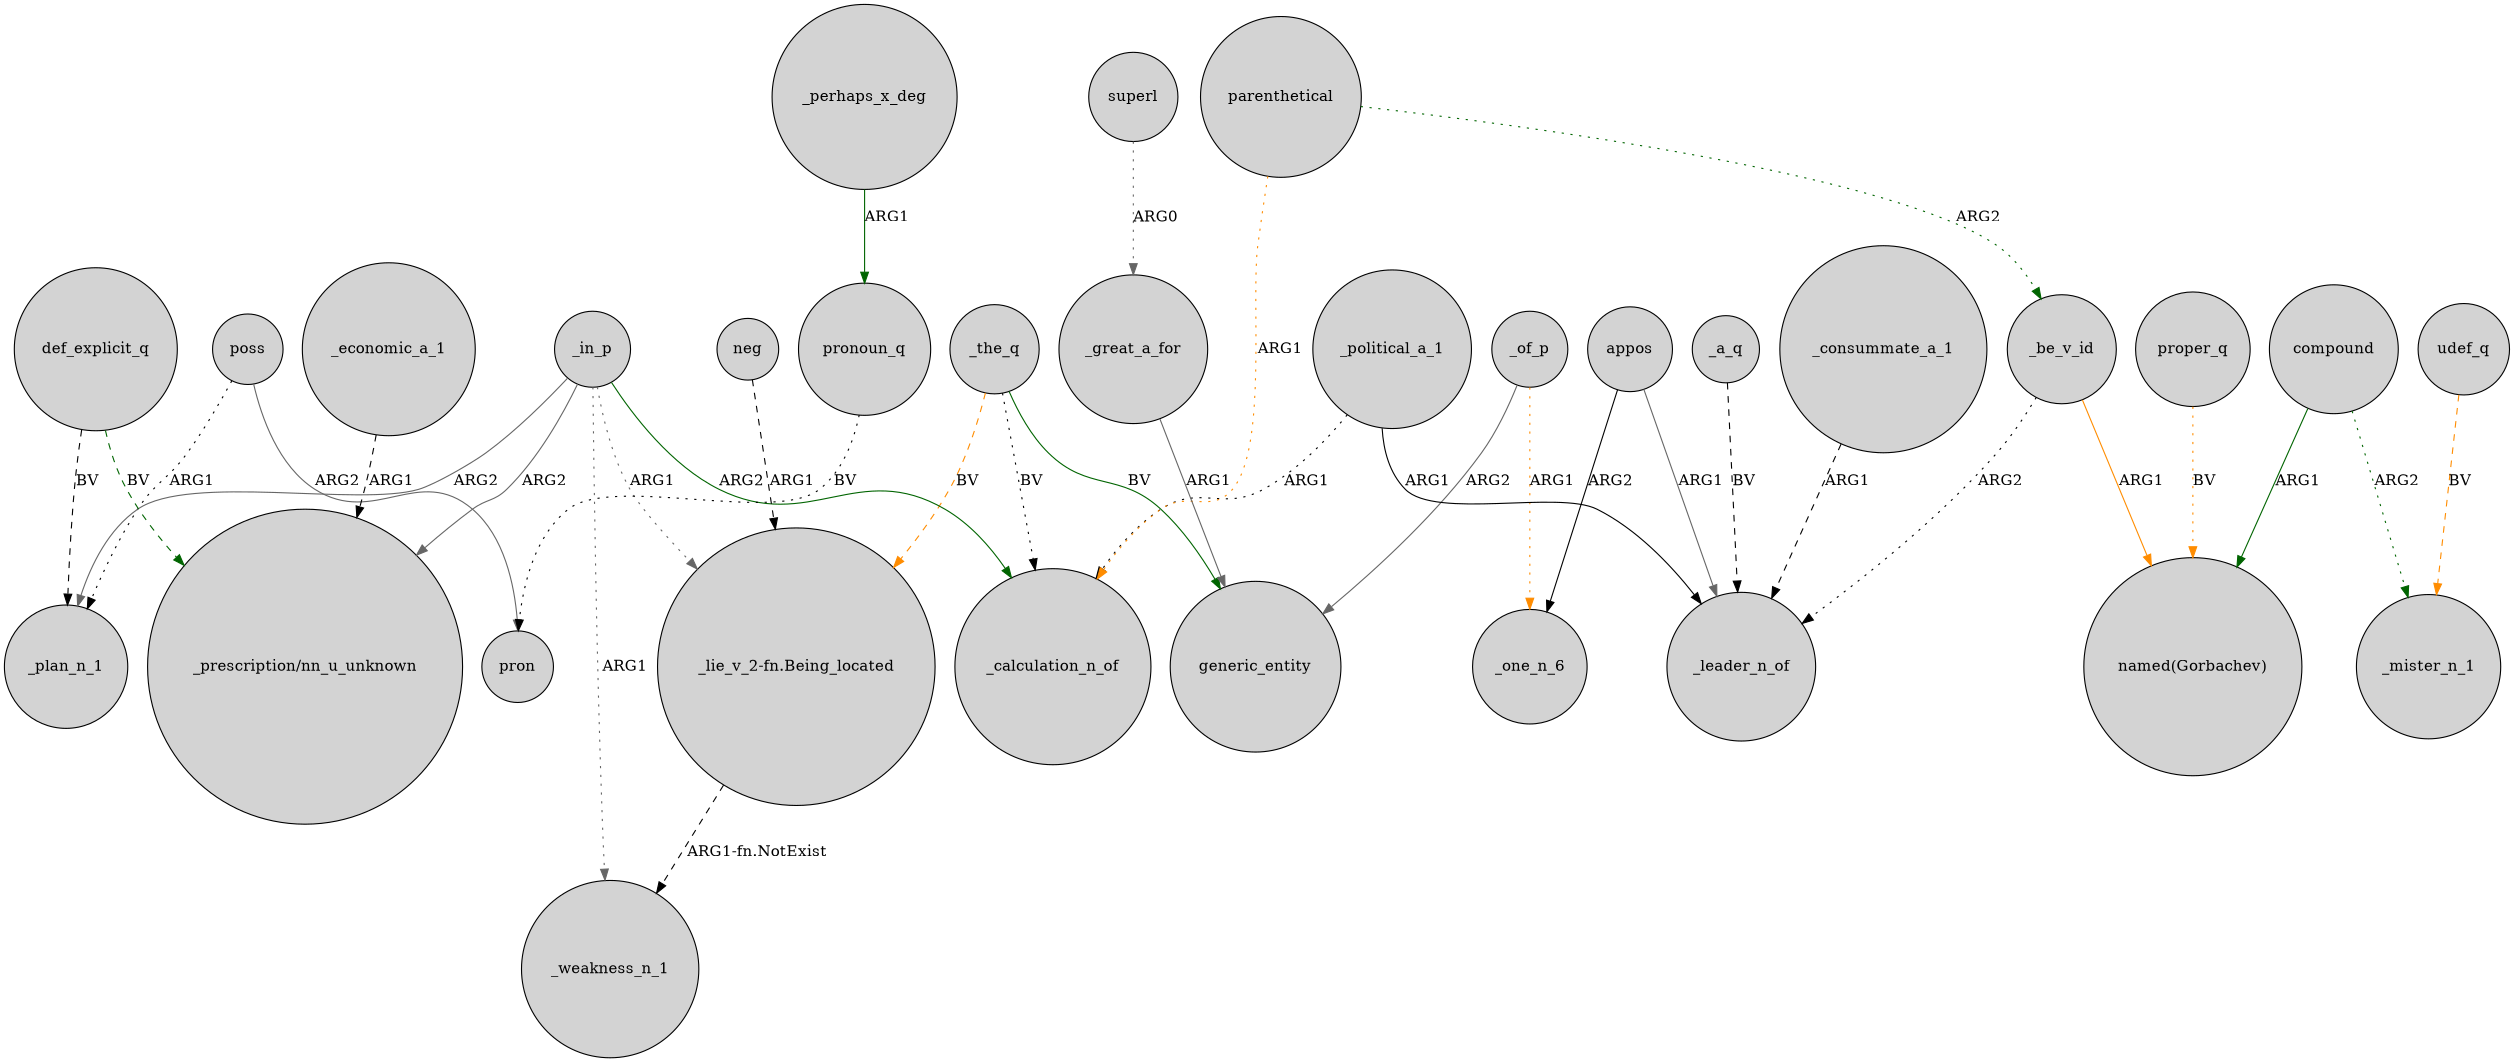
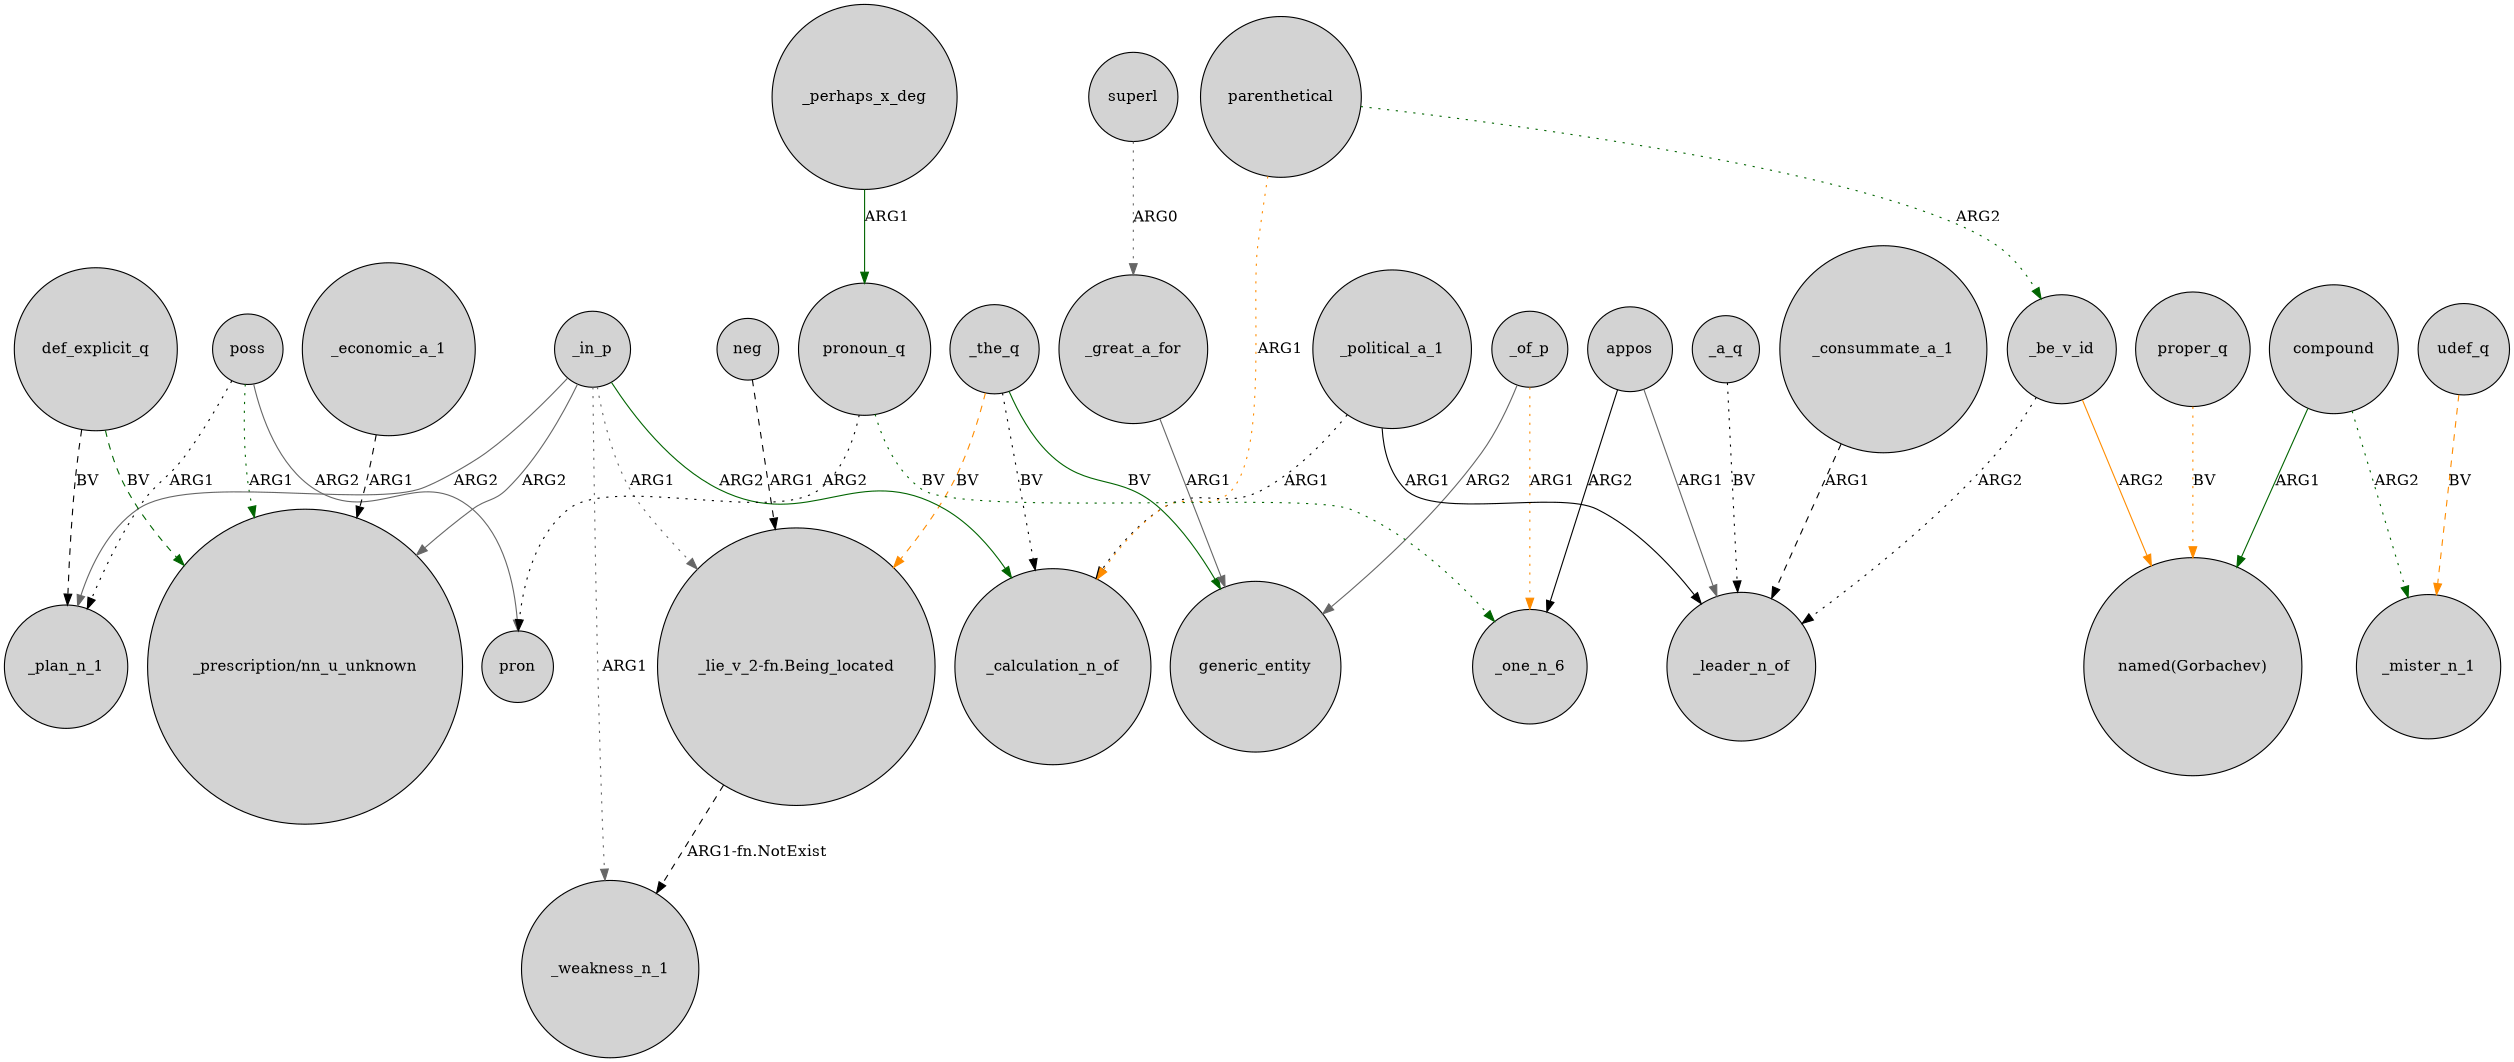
edge "poss" -> "_prescription/nn_u_unknown": added, label "ARG1"
edge "pronoun_q" -> "pron": label "BV" -> "ARG2"
edge "_be_v_id" -> "named(Gorbachev)": label "ARG1" -> "ARG2"
edge "_a_q" -> "_leader_n_of": style dashed -> dotted
edge "pronoun_q" -> "_one_n_6": added, label "BV"
